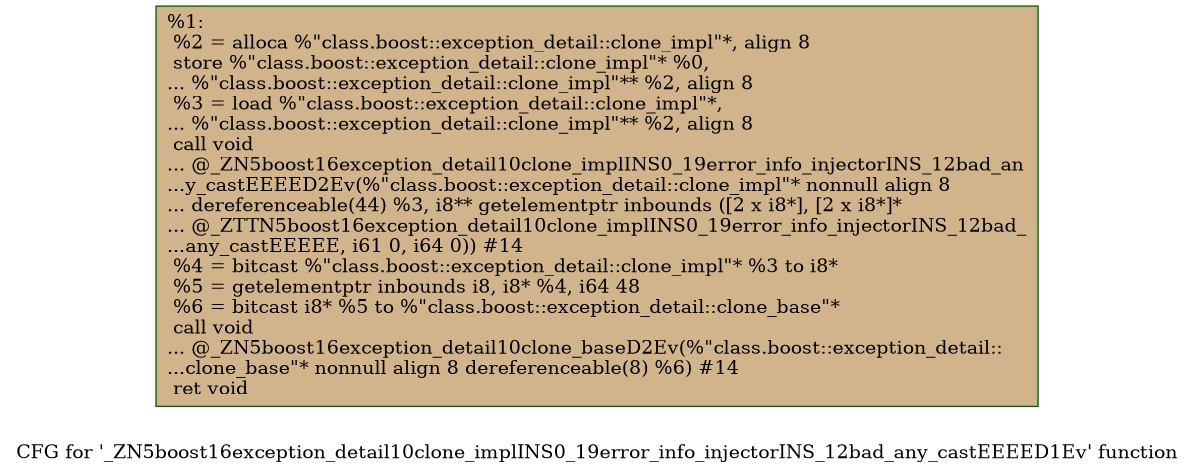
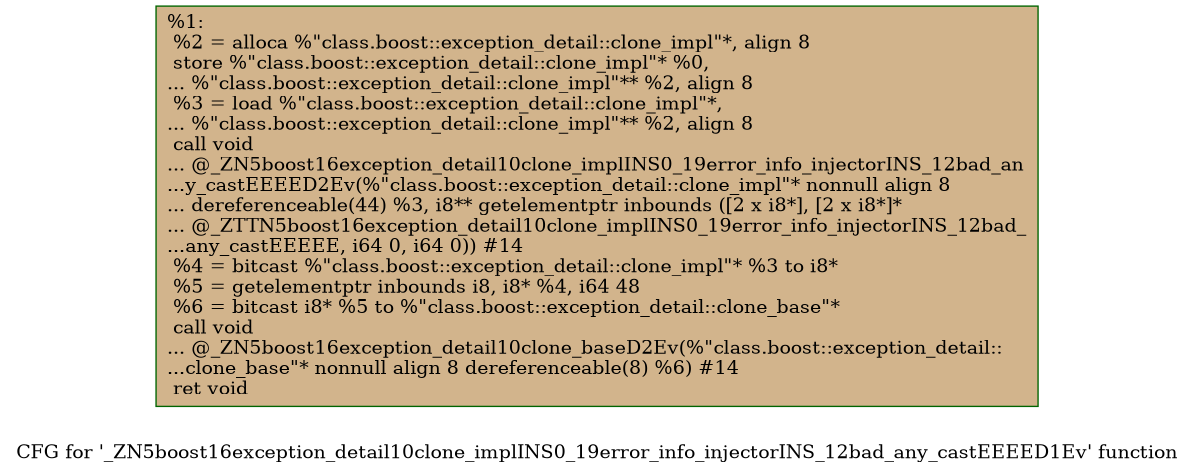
node "%1:": text "...any_castEEEEE, i61 0, i64 0)) #14" -> "...any_castEEEEE, i64 0, i64 0)) #14"
